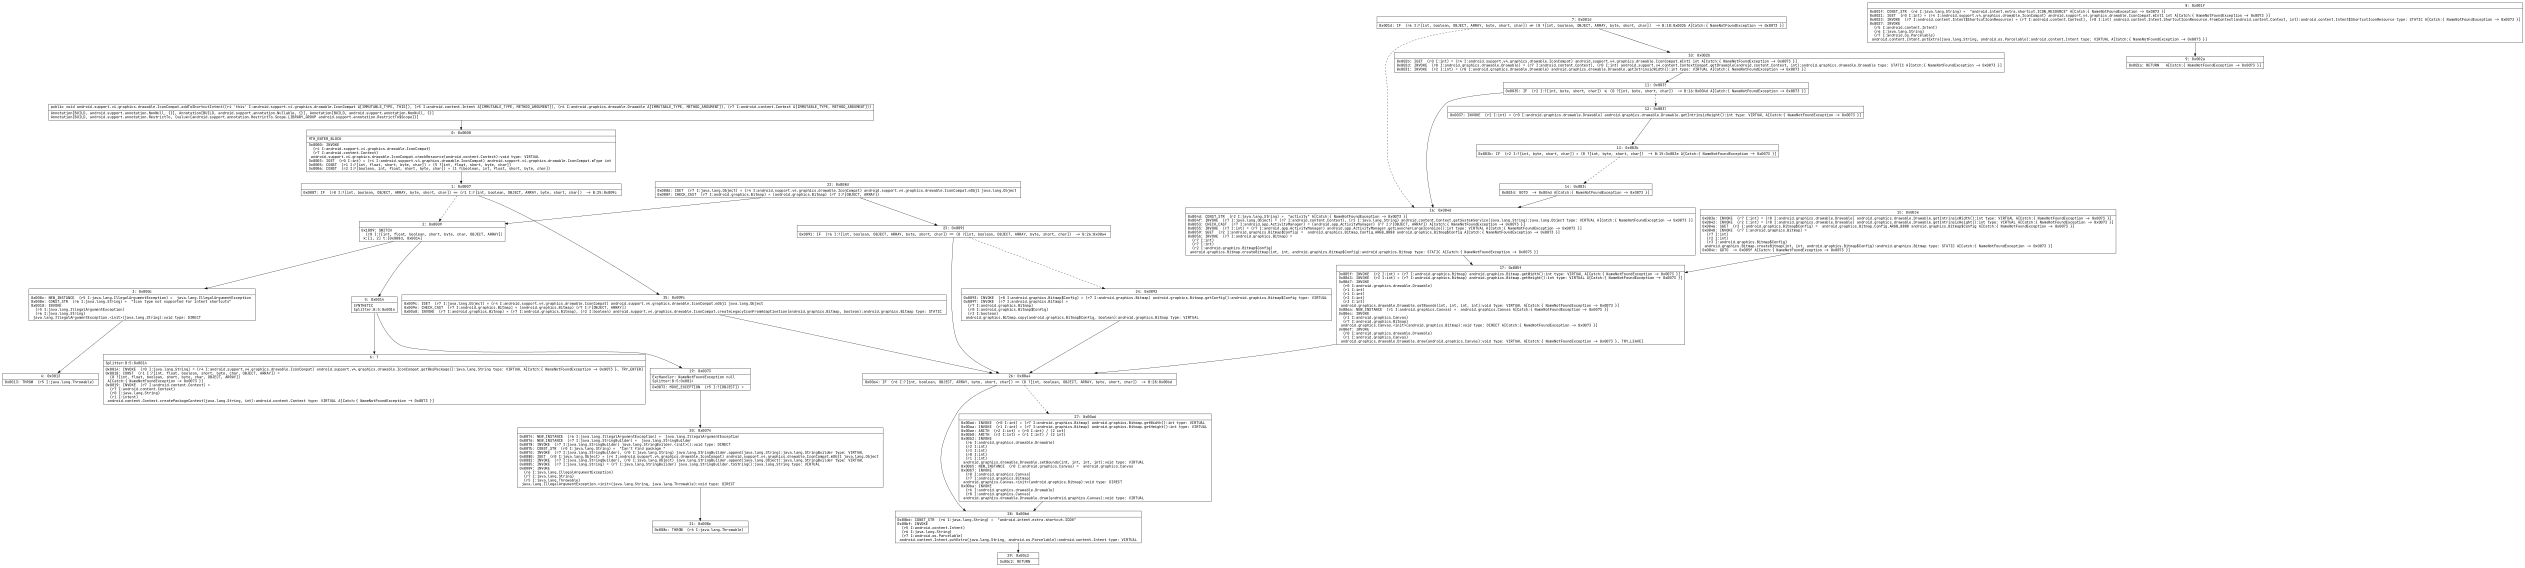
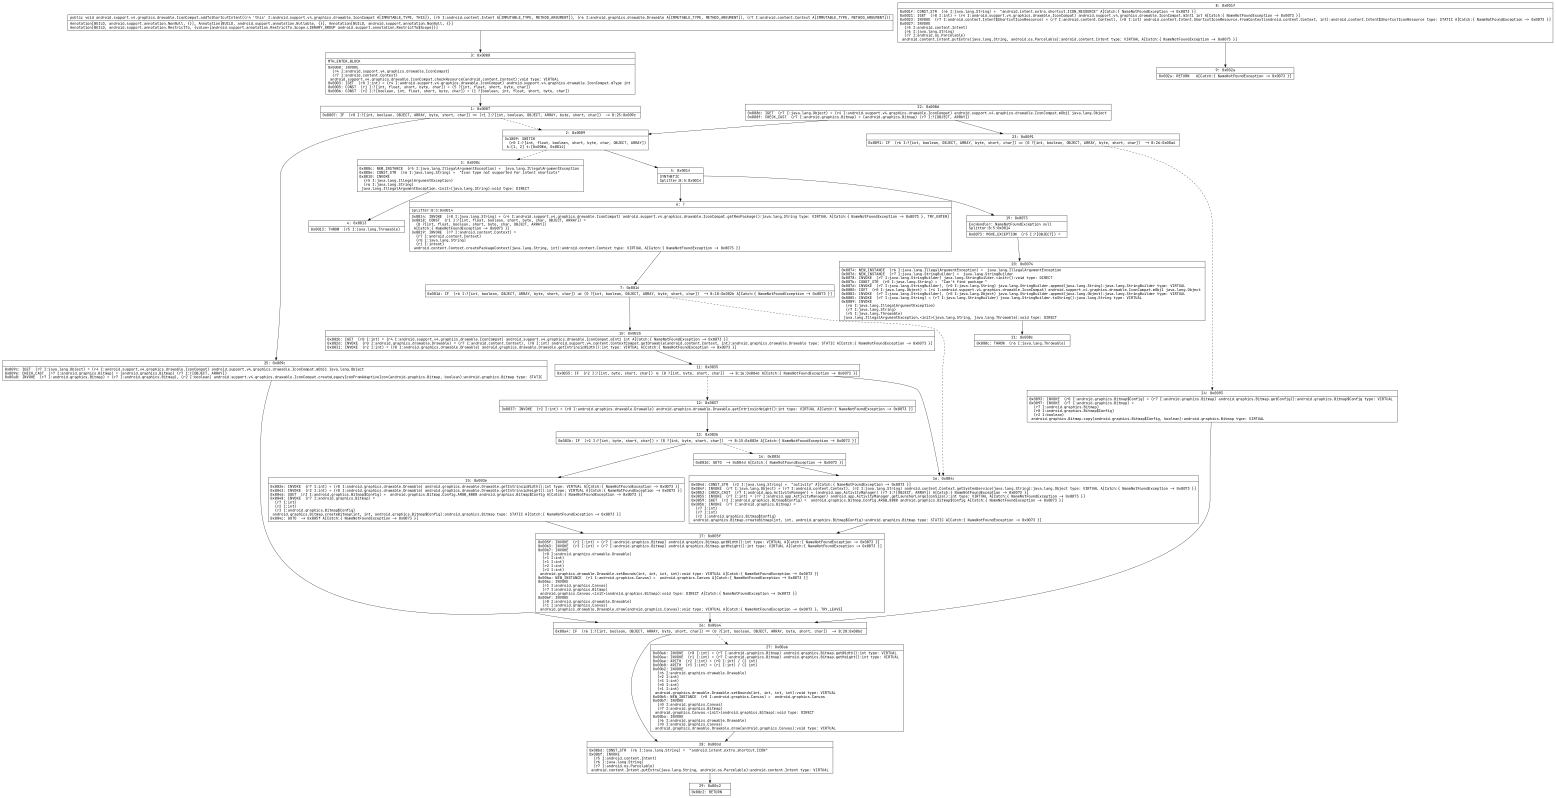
edge "2: 0x0009" -> "3: 0x000c": style solid -> dashed
edge "6: ?" -> "7: 0x001d": added
edge "23: 0x0091" -> "26: 0x00a4": removed
edge "13: 0x003b" -> "15: 0x003e": added
